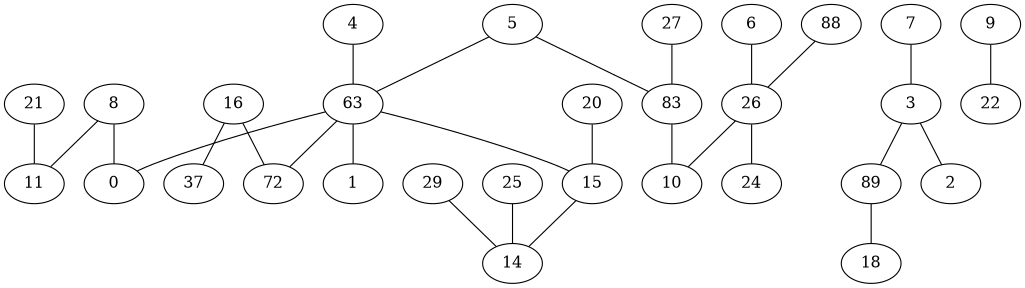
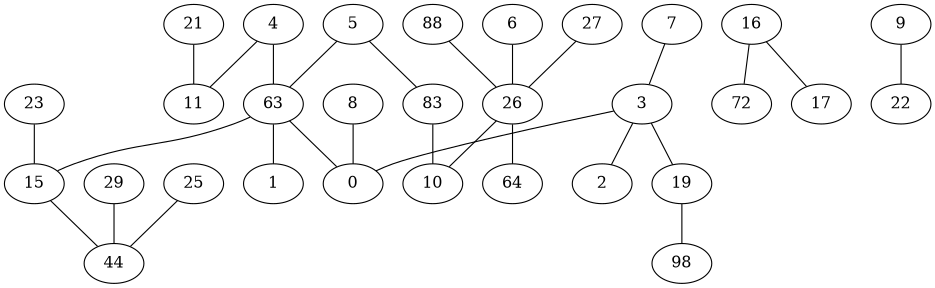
edge "27" -- "83": now "27" -- "26"
node "20": label "20" -> "23"
edge "3" -- "0": added
edge "8" -- "11": now "4" -- "11"
edge "63" -- "72": removed
node "37": label "37" -> "17"
node "24": label "24" -> "64"
node "89": label "89" -> "19"
node "14": label "14" -> "44"
node "18": label "18" -> "98"
